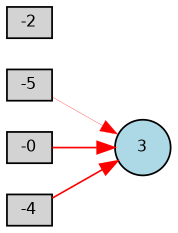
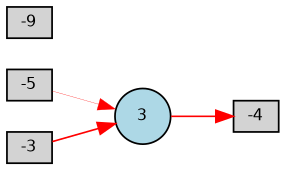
node "-2": label "-2" -> "-9"
node "-0": label "-0" -> "-3"
edge "-4" -> "3": reversed
